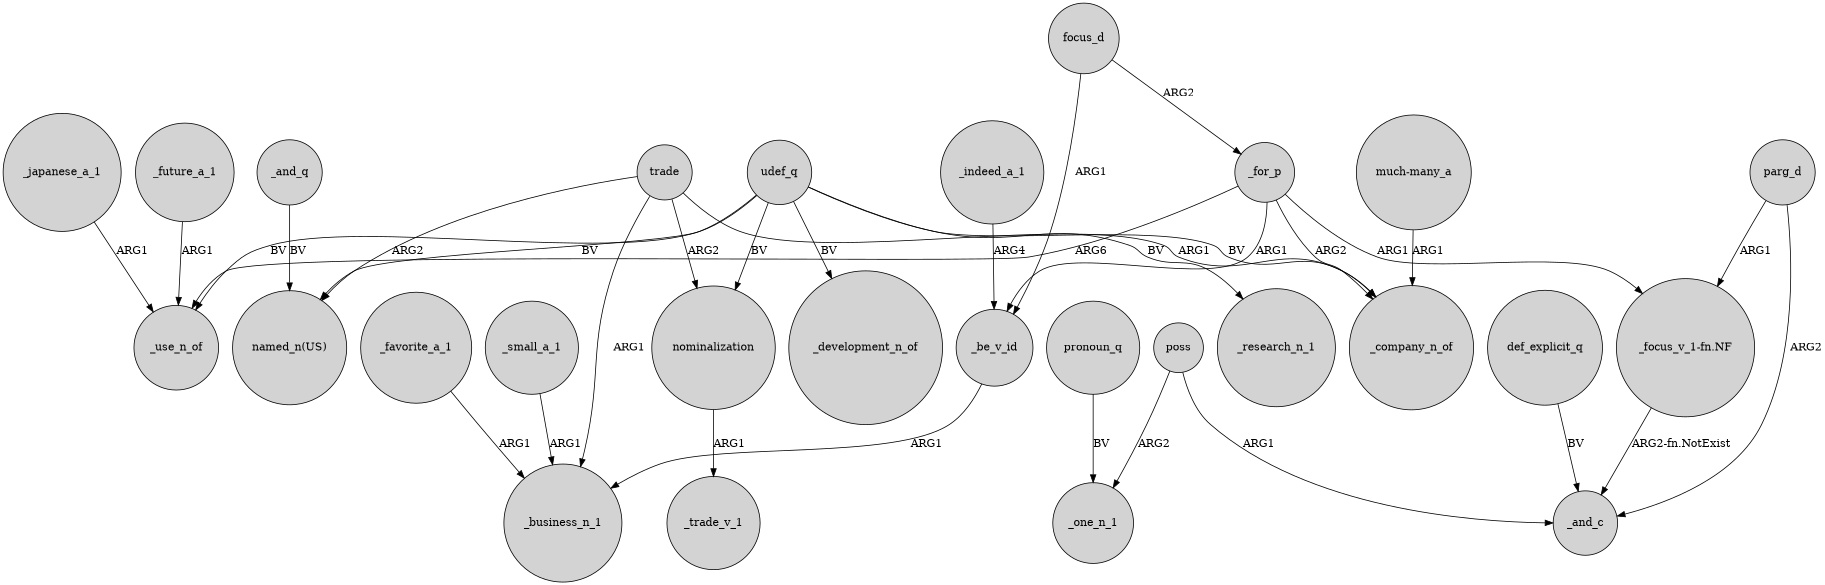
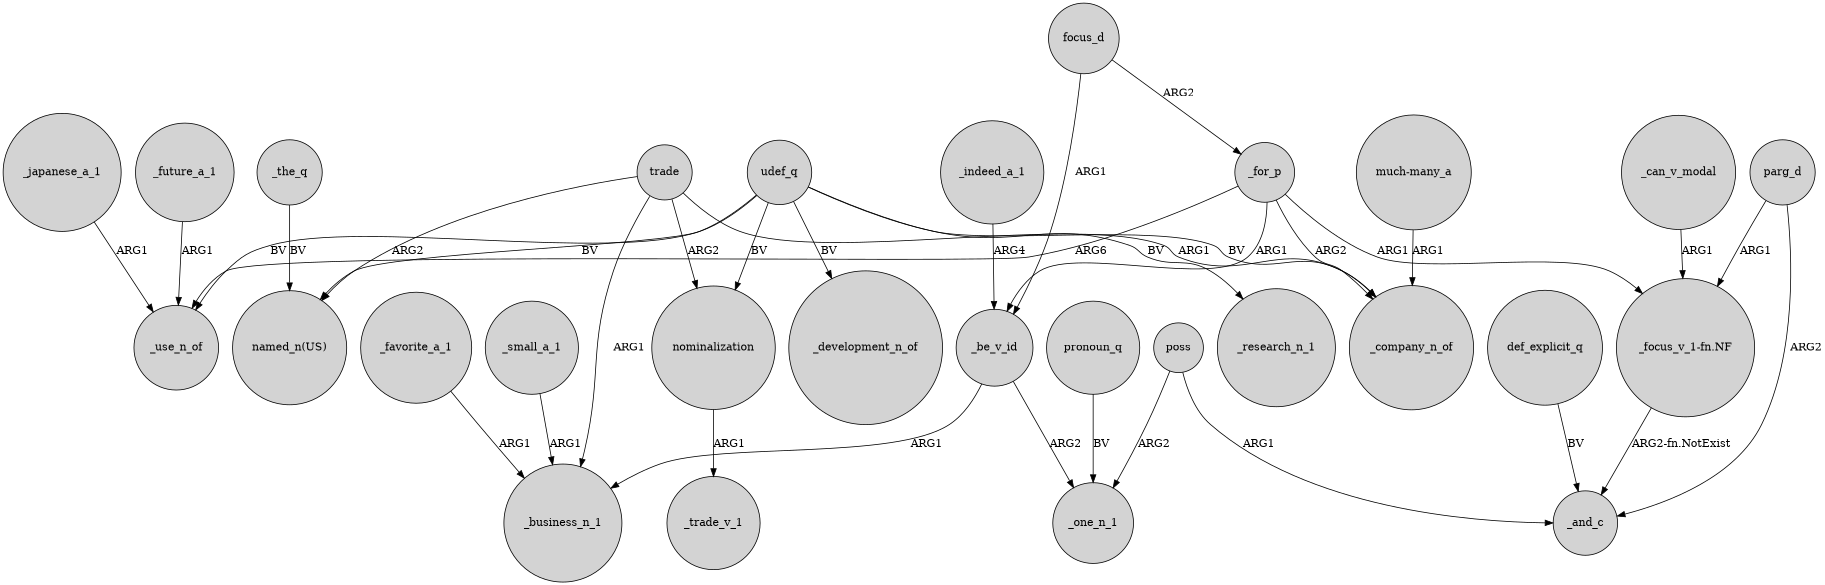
node "_and_q": label "_and_q" -> "_the_q"
node "_can_v_modal": added
edge "_be_v_id" -> "_one_n_1": added, label "ARG2"
